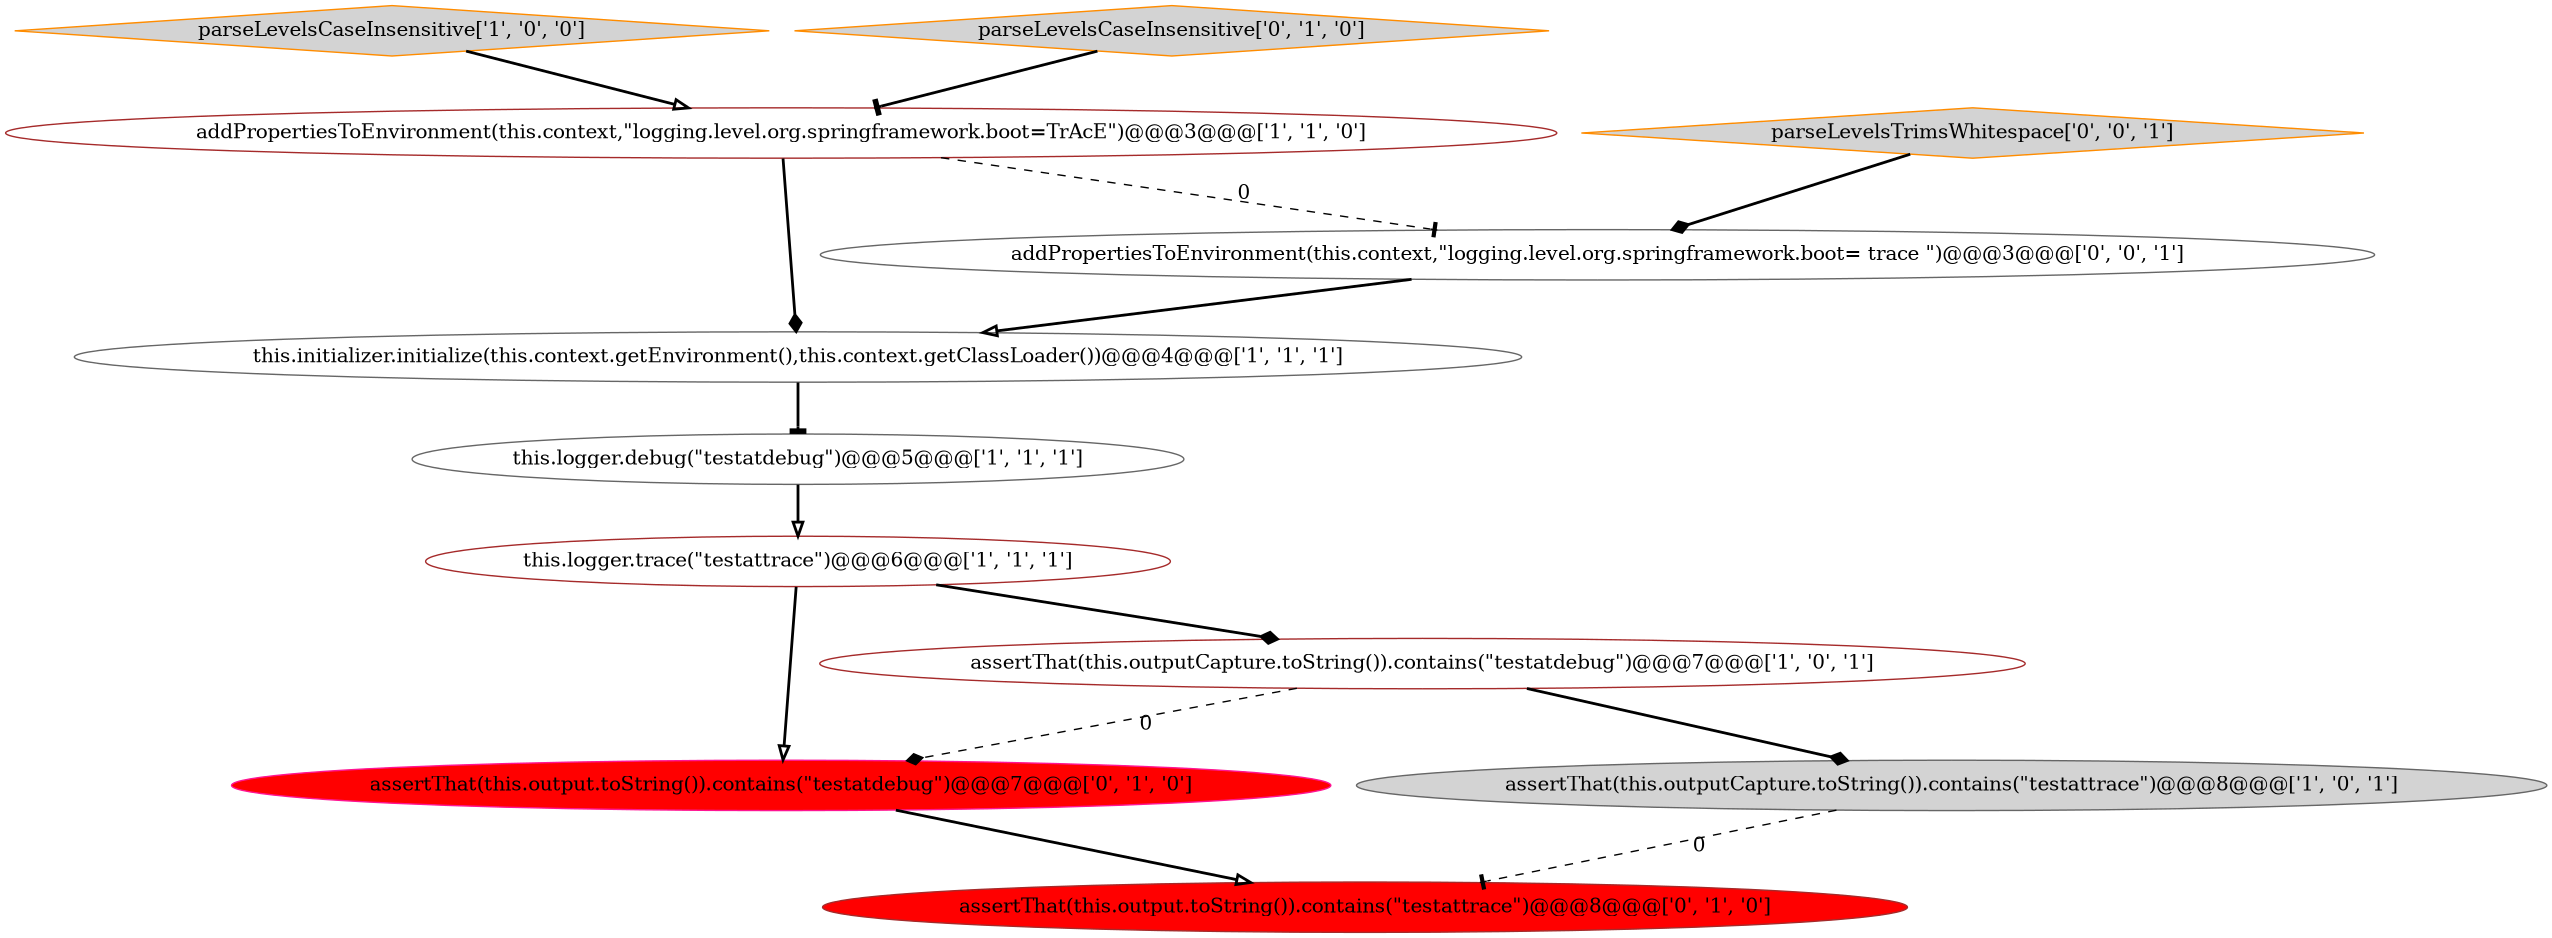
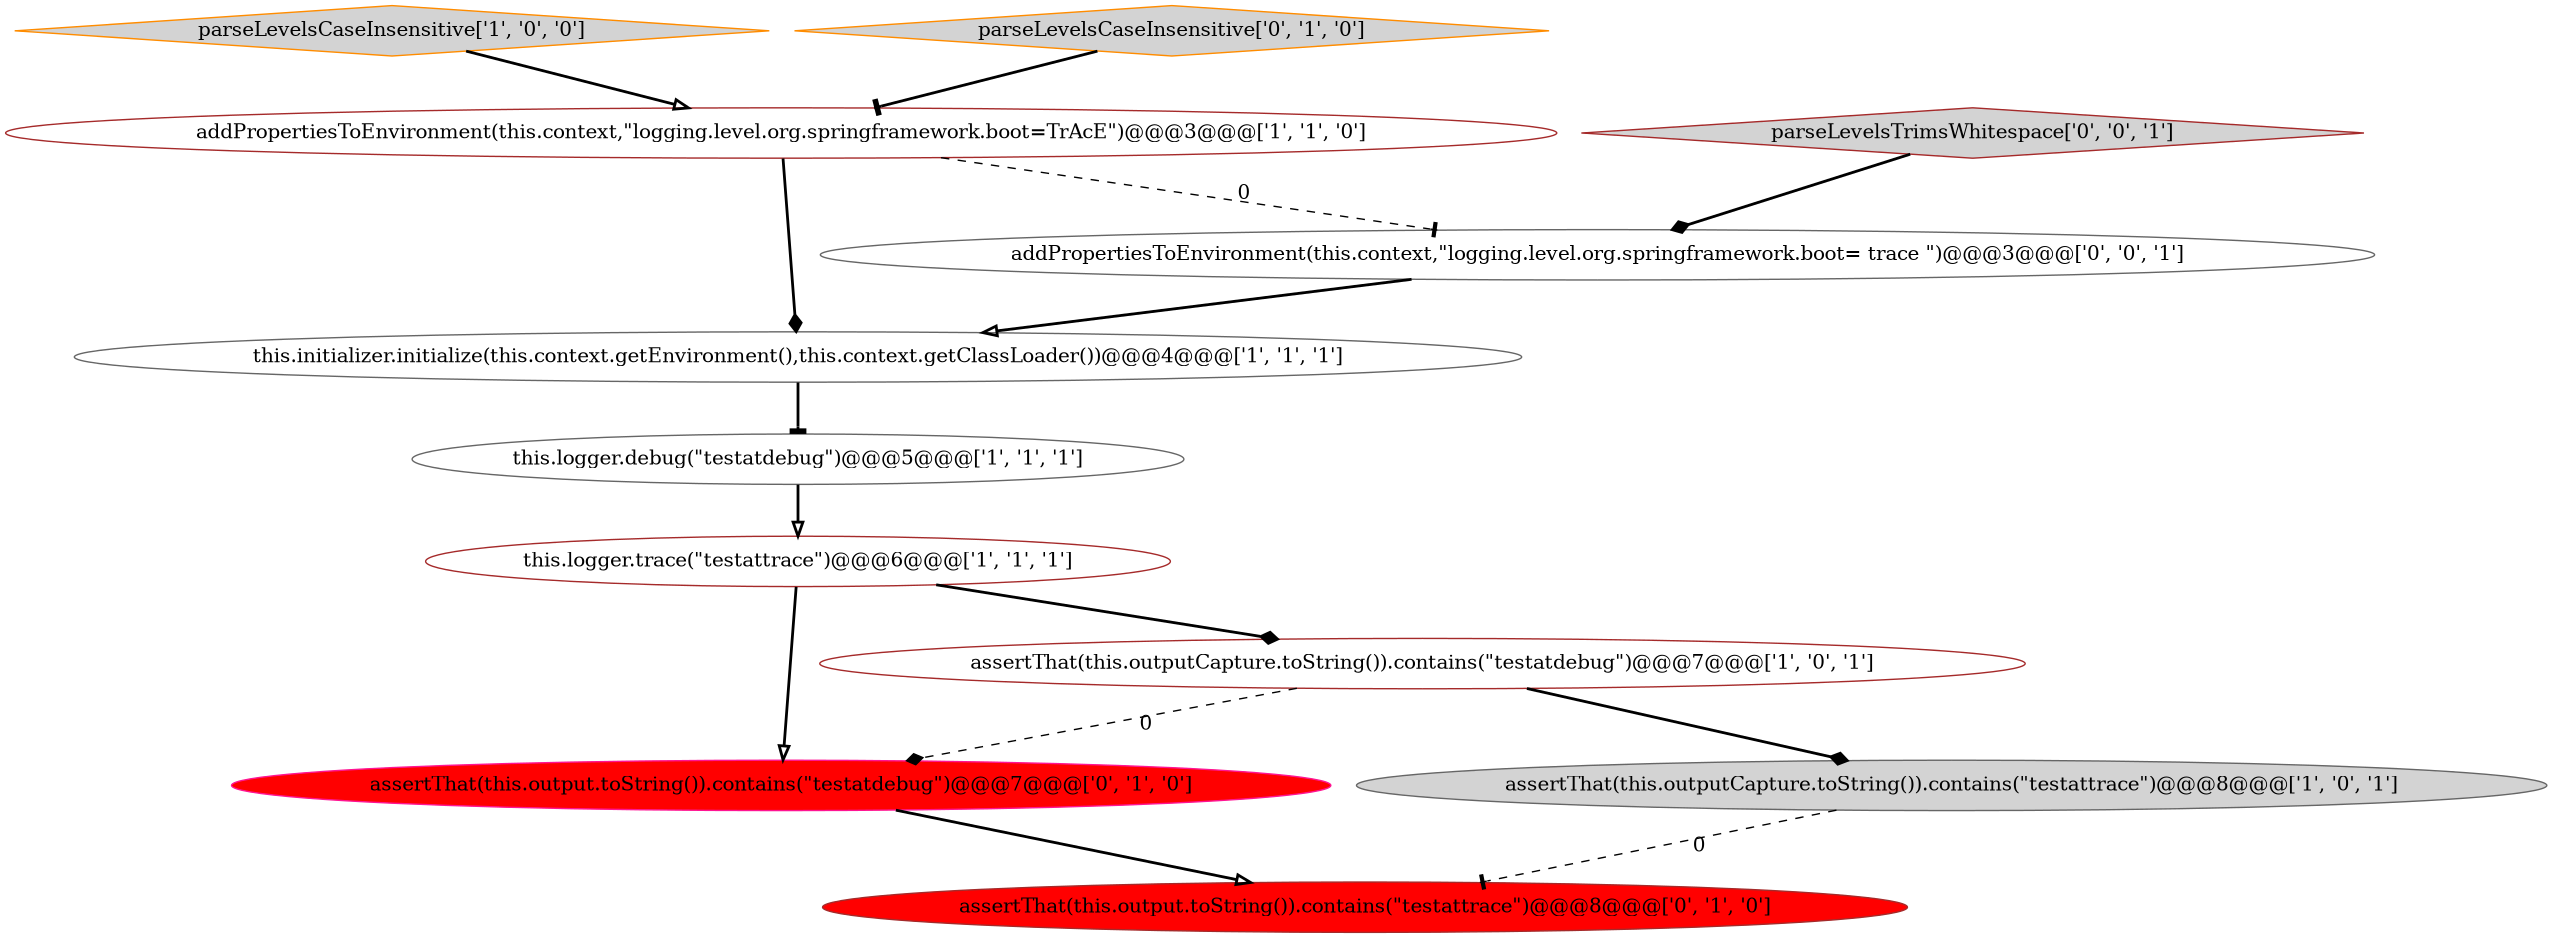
node "parseLevelsTrimsWhitespace['0', '0', '1']": color darkorange -> brown
